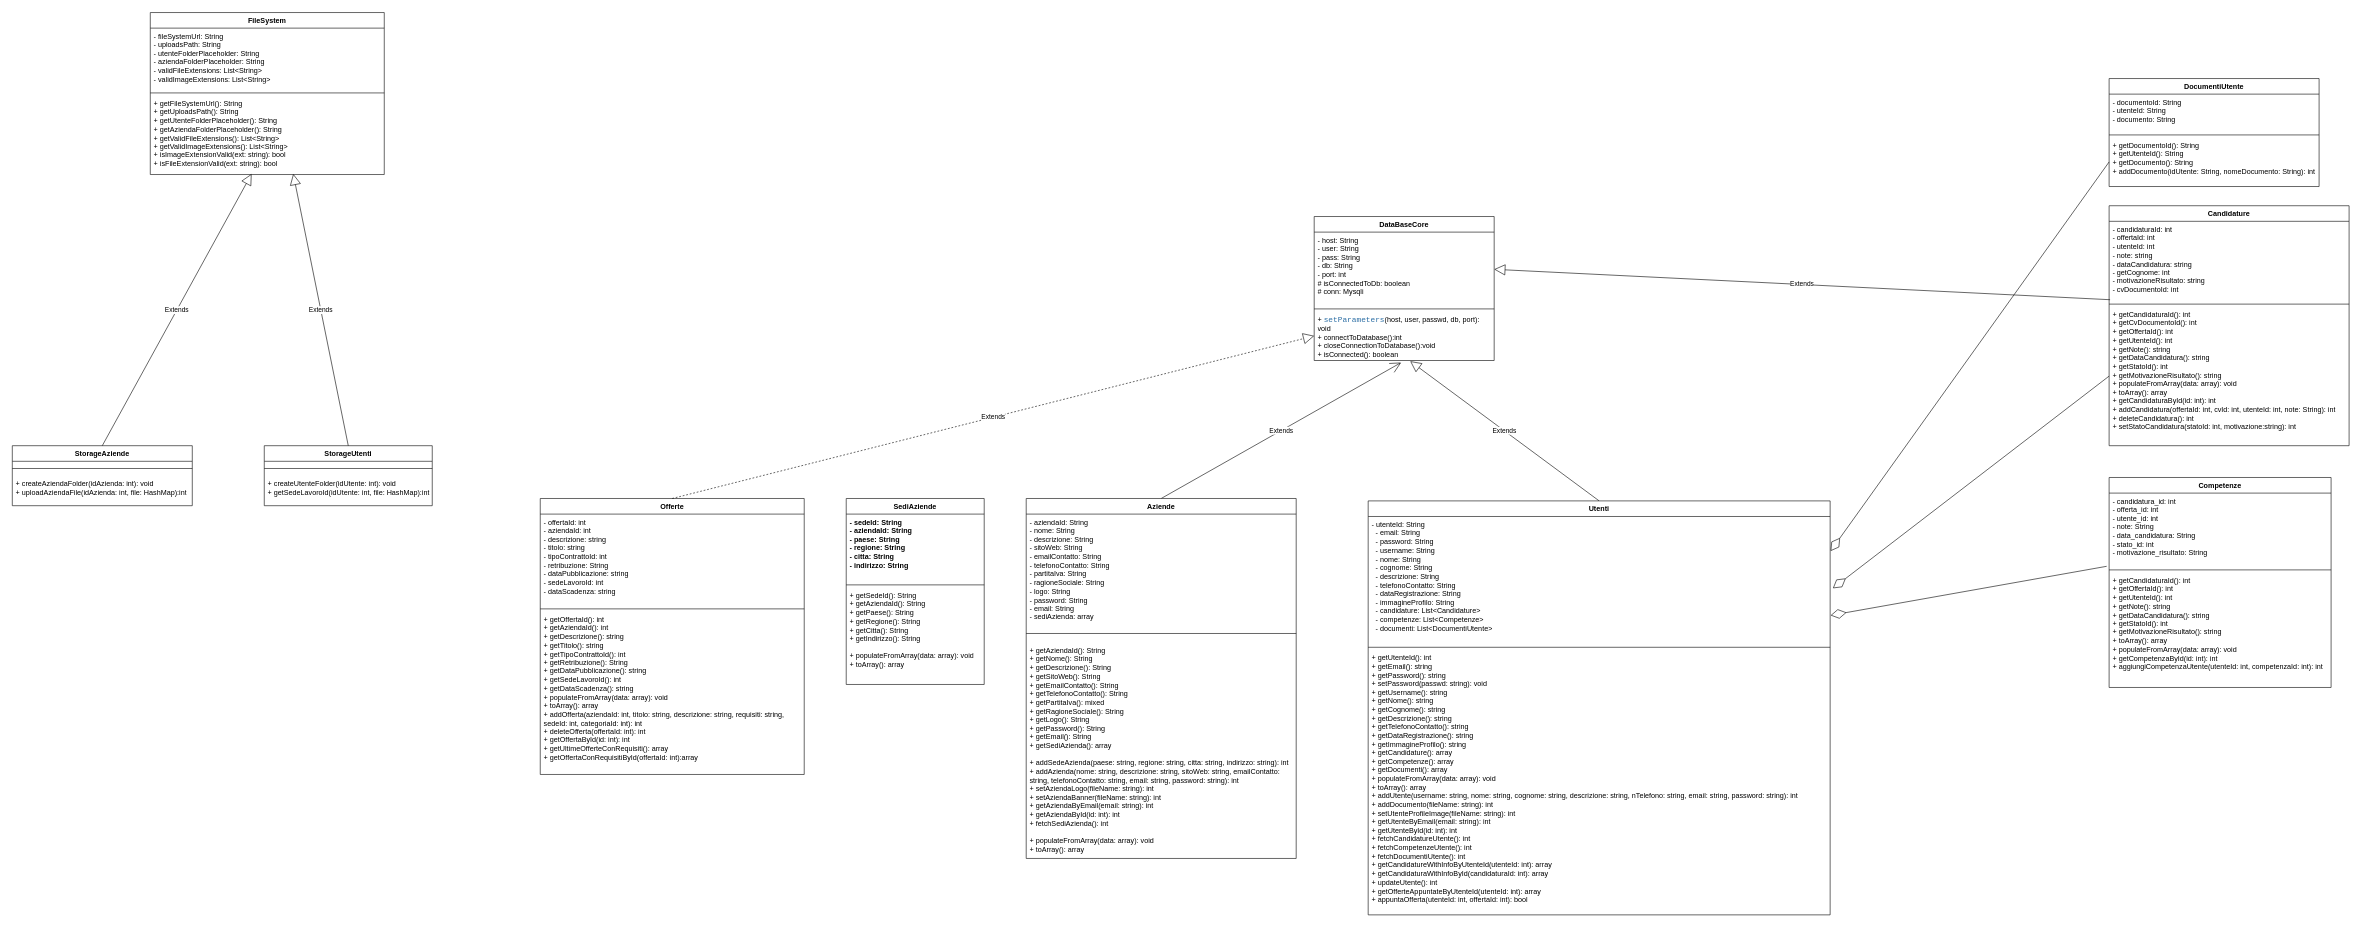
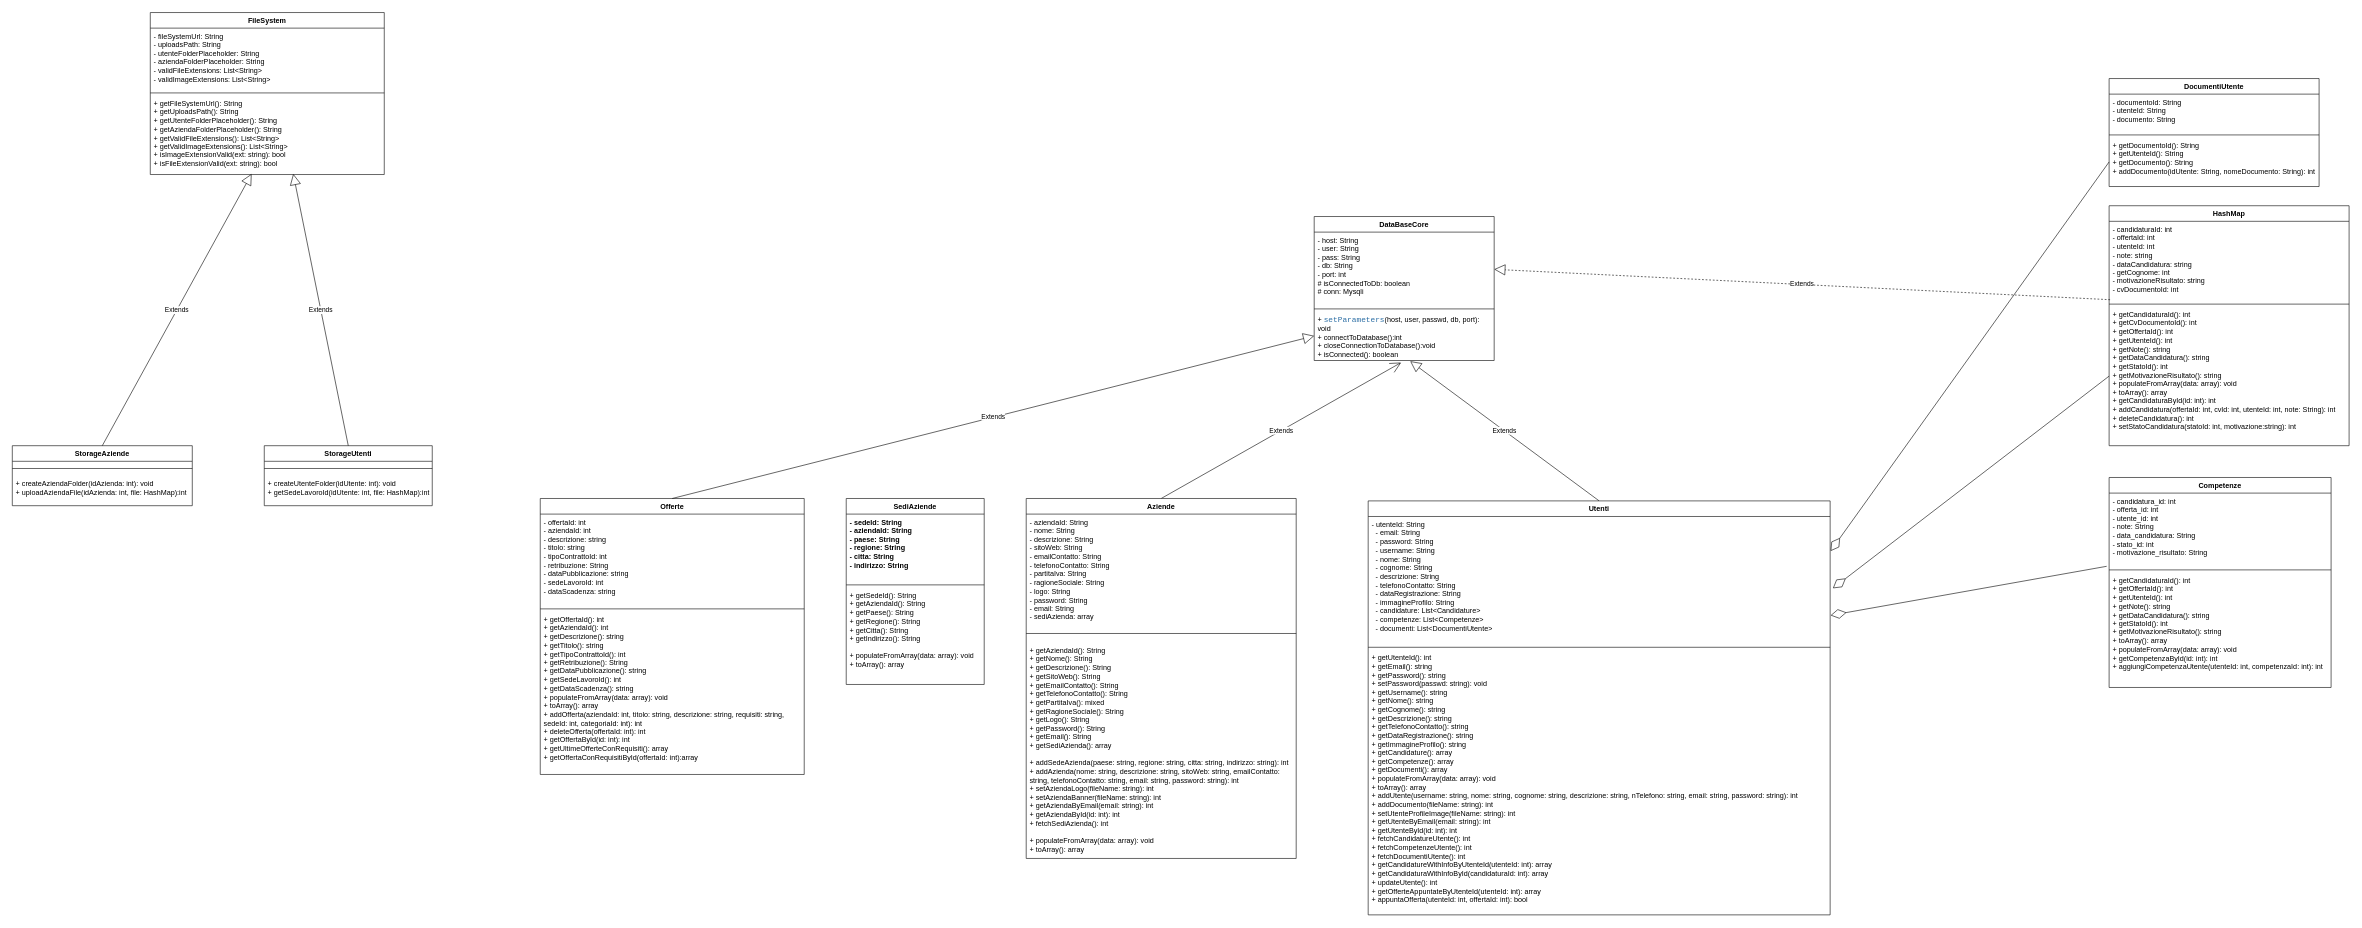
node "Candidature": label "Candidature" -> "HashMap"
edge "- candidaturaId: int - offertaId: int - utenteId: int - note: string - dataCandidatura: string - getCognome: int - motivazioneRisultato: string - cvDocumentoId: int" -> "- host: String - user: String - pass: String - db: String - port: int # isConnectedToDb: boolean # conn: Mysqli": style solid -> dashed
edge "Offerte" -> "+ setParameters(host, user, passwd, db, port): void + connectToDatabase():int + closeConnectionToDatabase():void + isConnected(): boolean": style dashed -> solid
